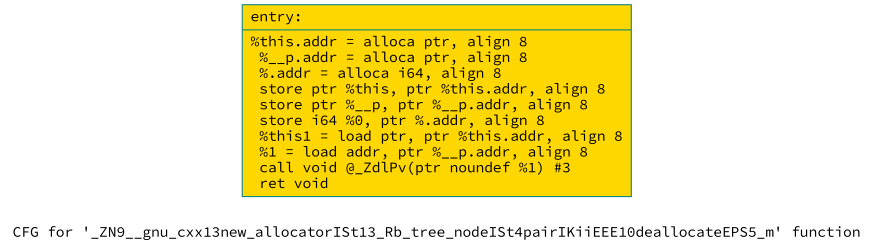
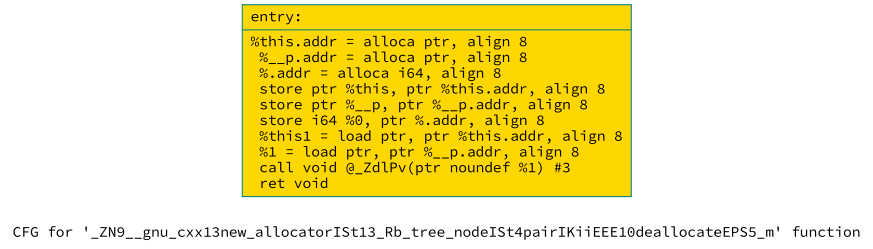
node "entry:": text "%1 = load addr, ptr %__p.addr, align 8" -> "%1 = load ptr, ptr %__p.addr, align 8"
